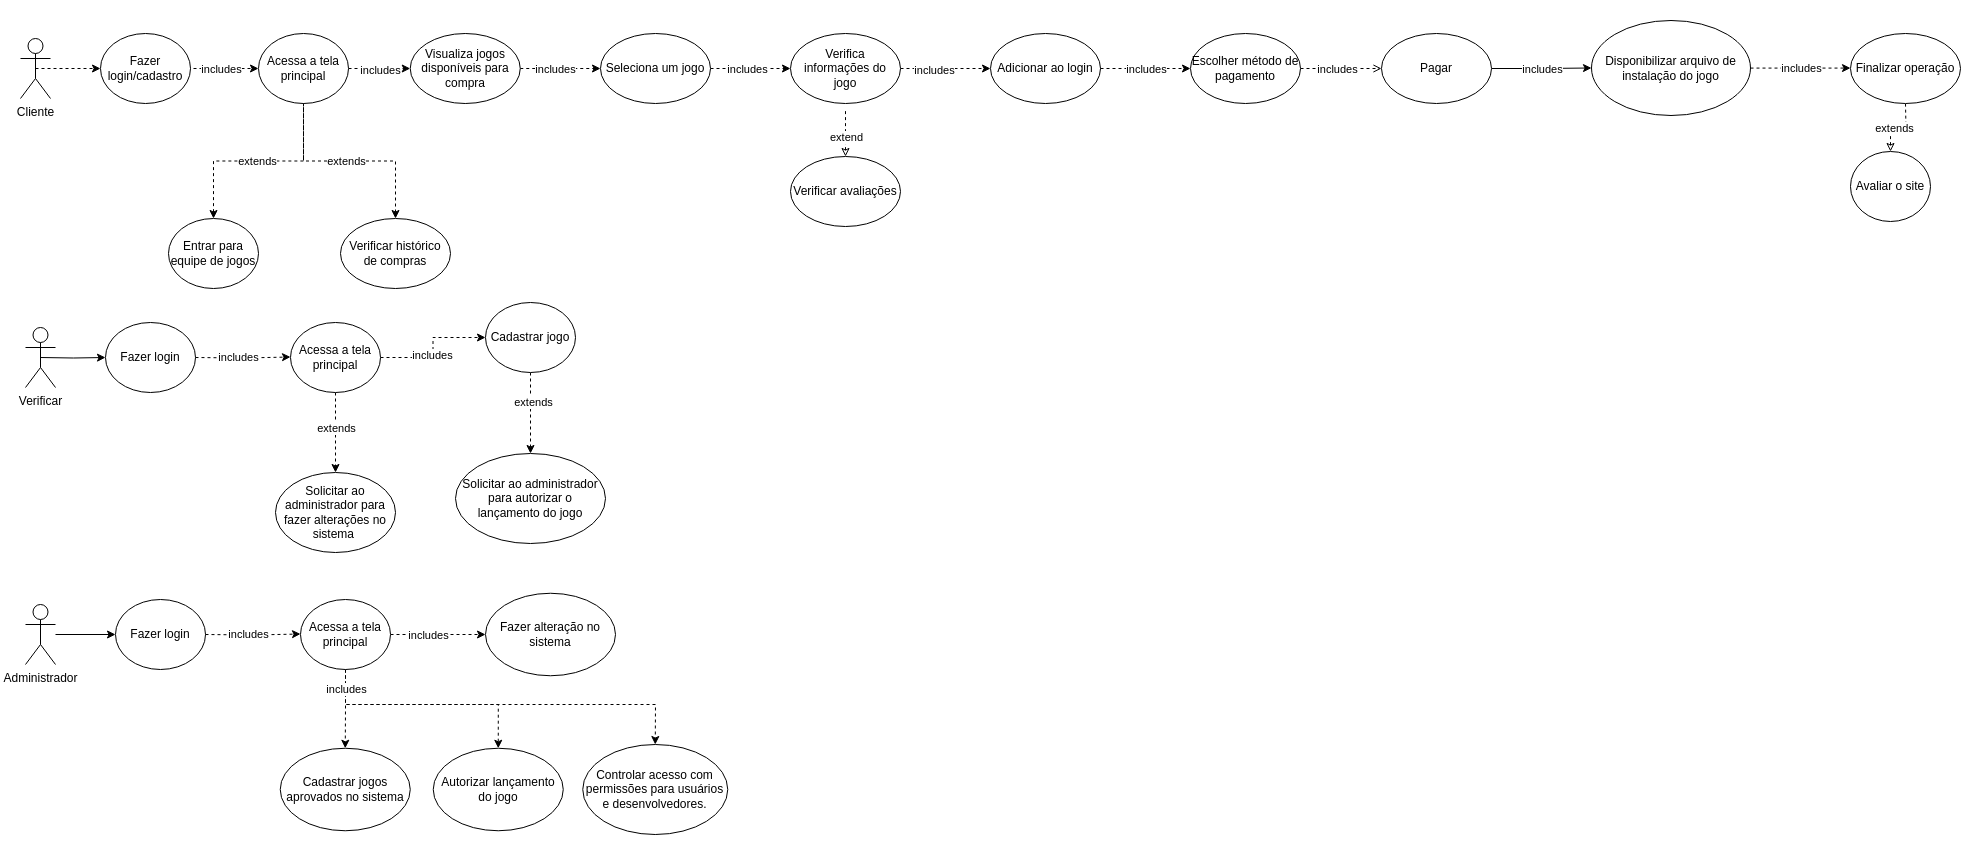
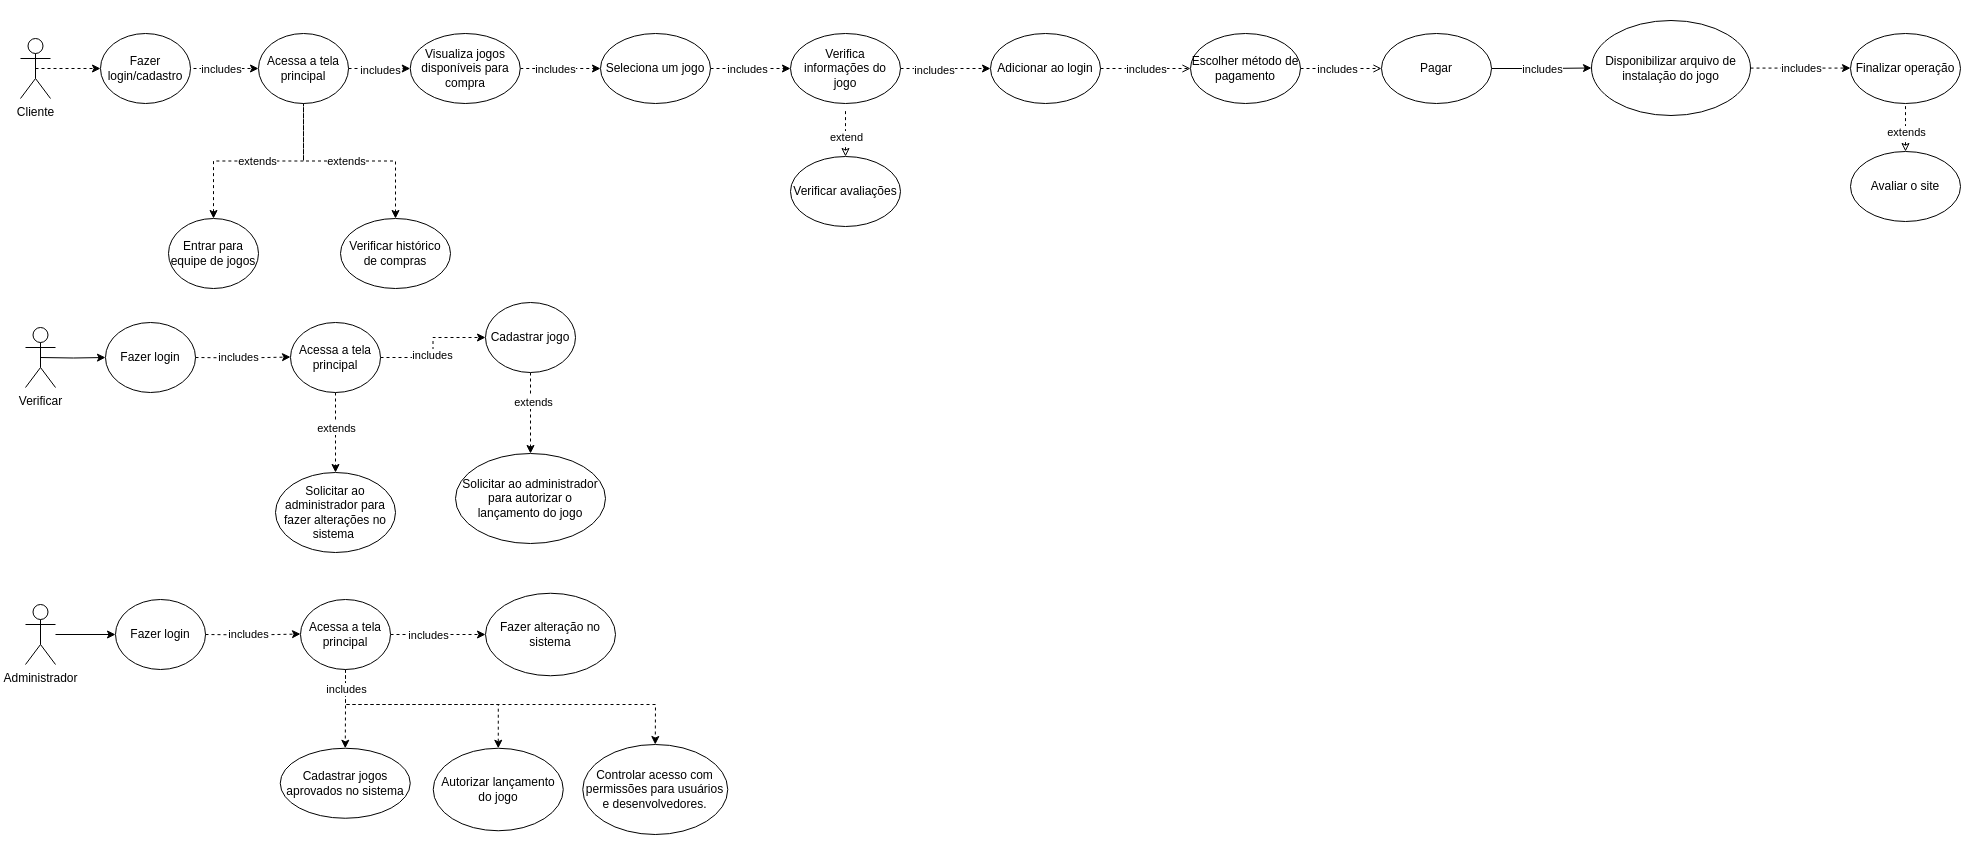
edge "Adicionar ao login" -> "Escolher método de pagamento": arrowhead classic -> open
node "Avaliar o site": size 80x70 -> 110x70
node "Cadastrar jogos aprovados no sistema": size 130x83 -> 130x70
